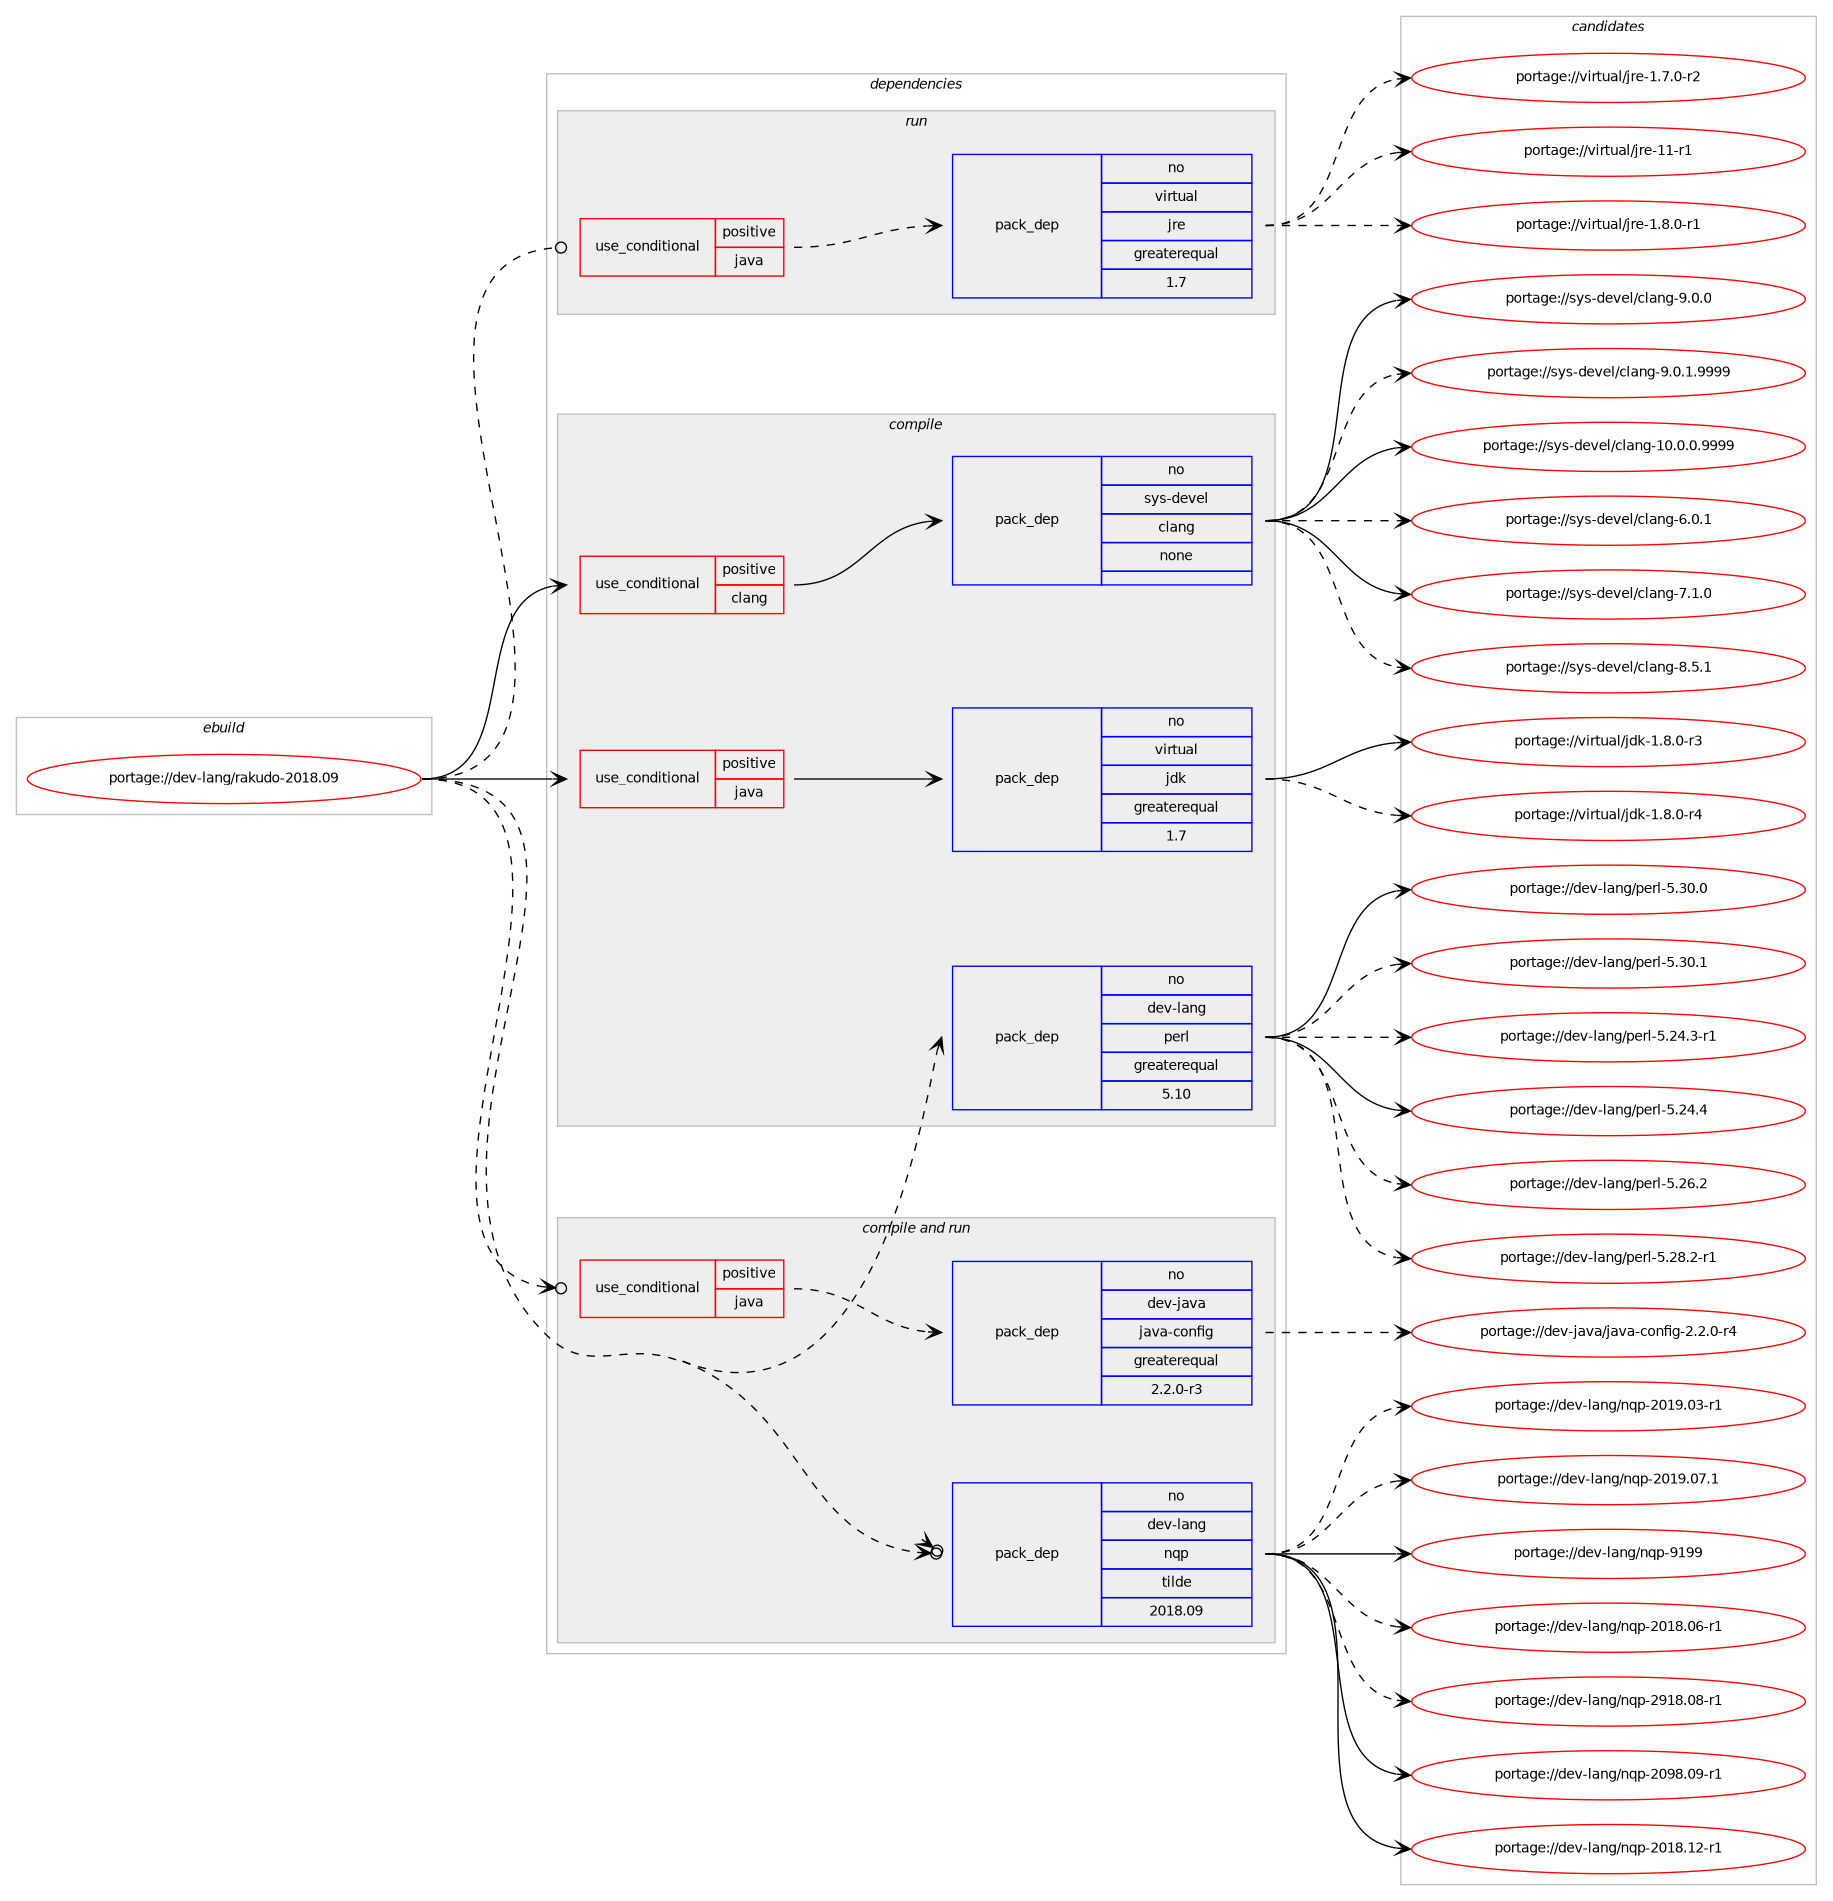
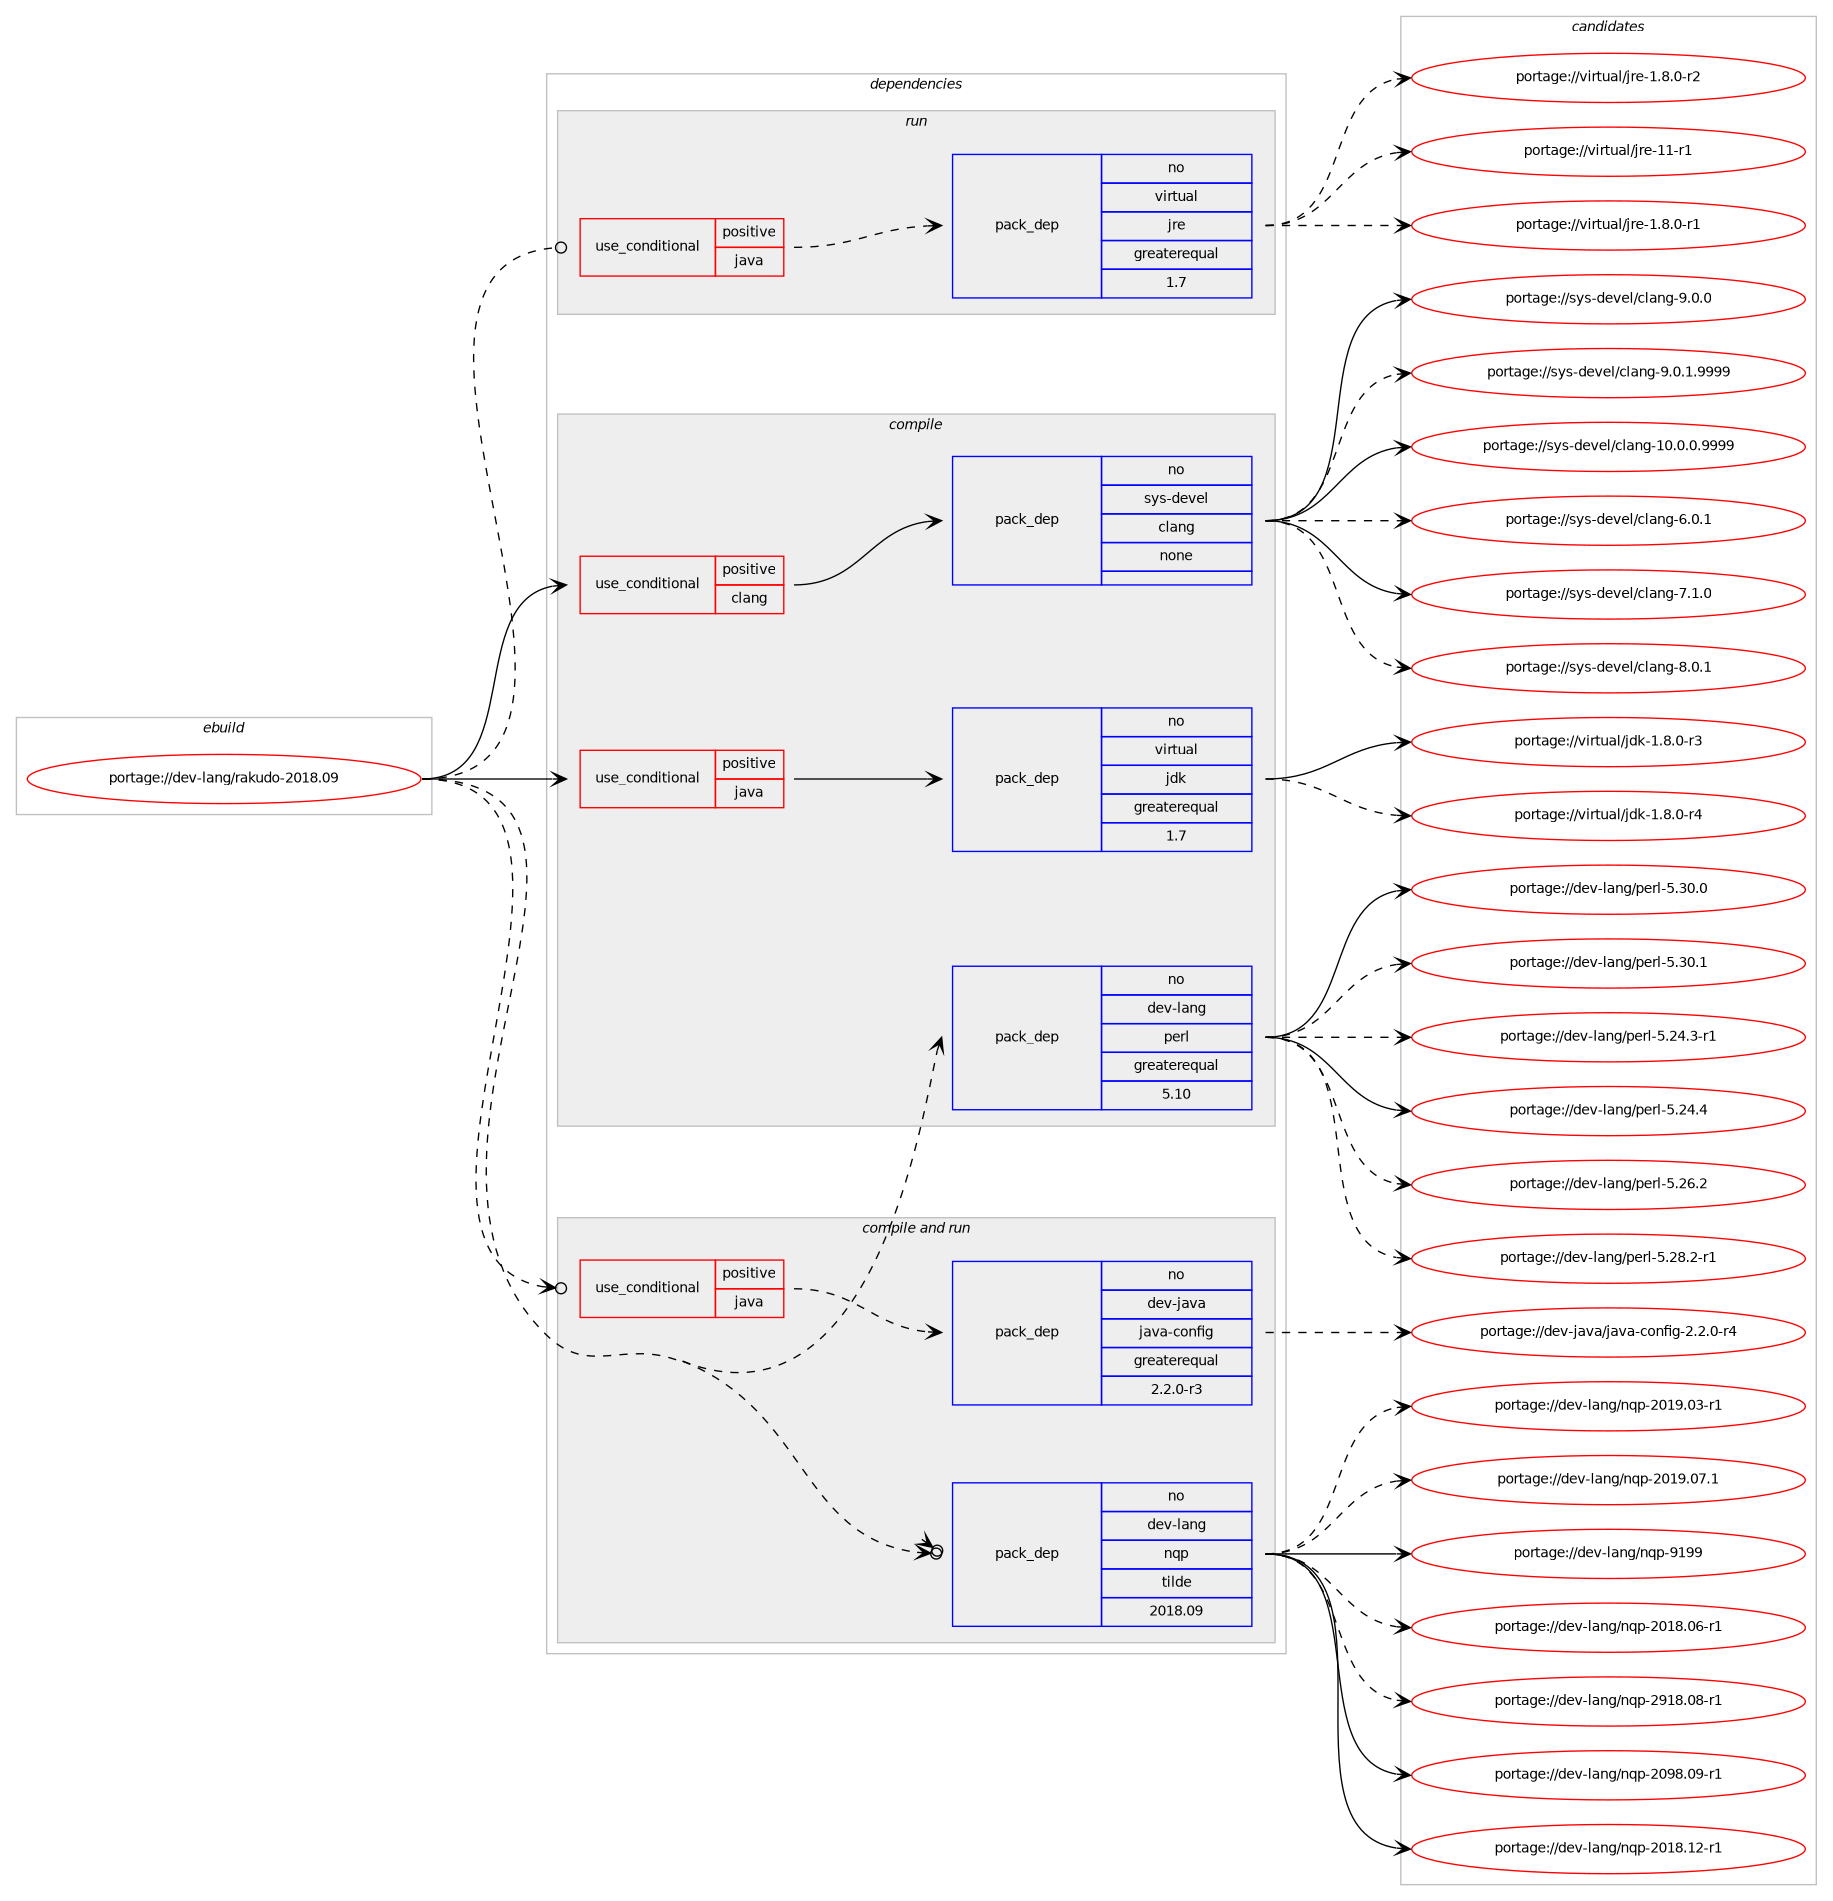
node "portage://virtual/jre-1.7.0-r2": label "portage://virtual/jre-1.7.0-r2" -> "portage://virtual/jre-1.8.0-r2"
node "portage://sys-devel/clang-8.5.1": label "portage://sys-devel/clang-8.5.1" -> "portage://sys-devel/clang-8.0.1"
